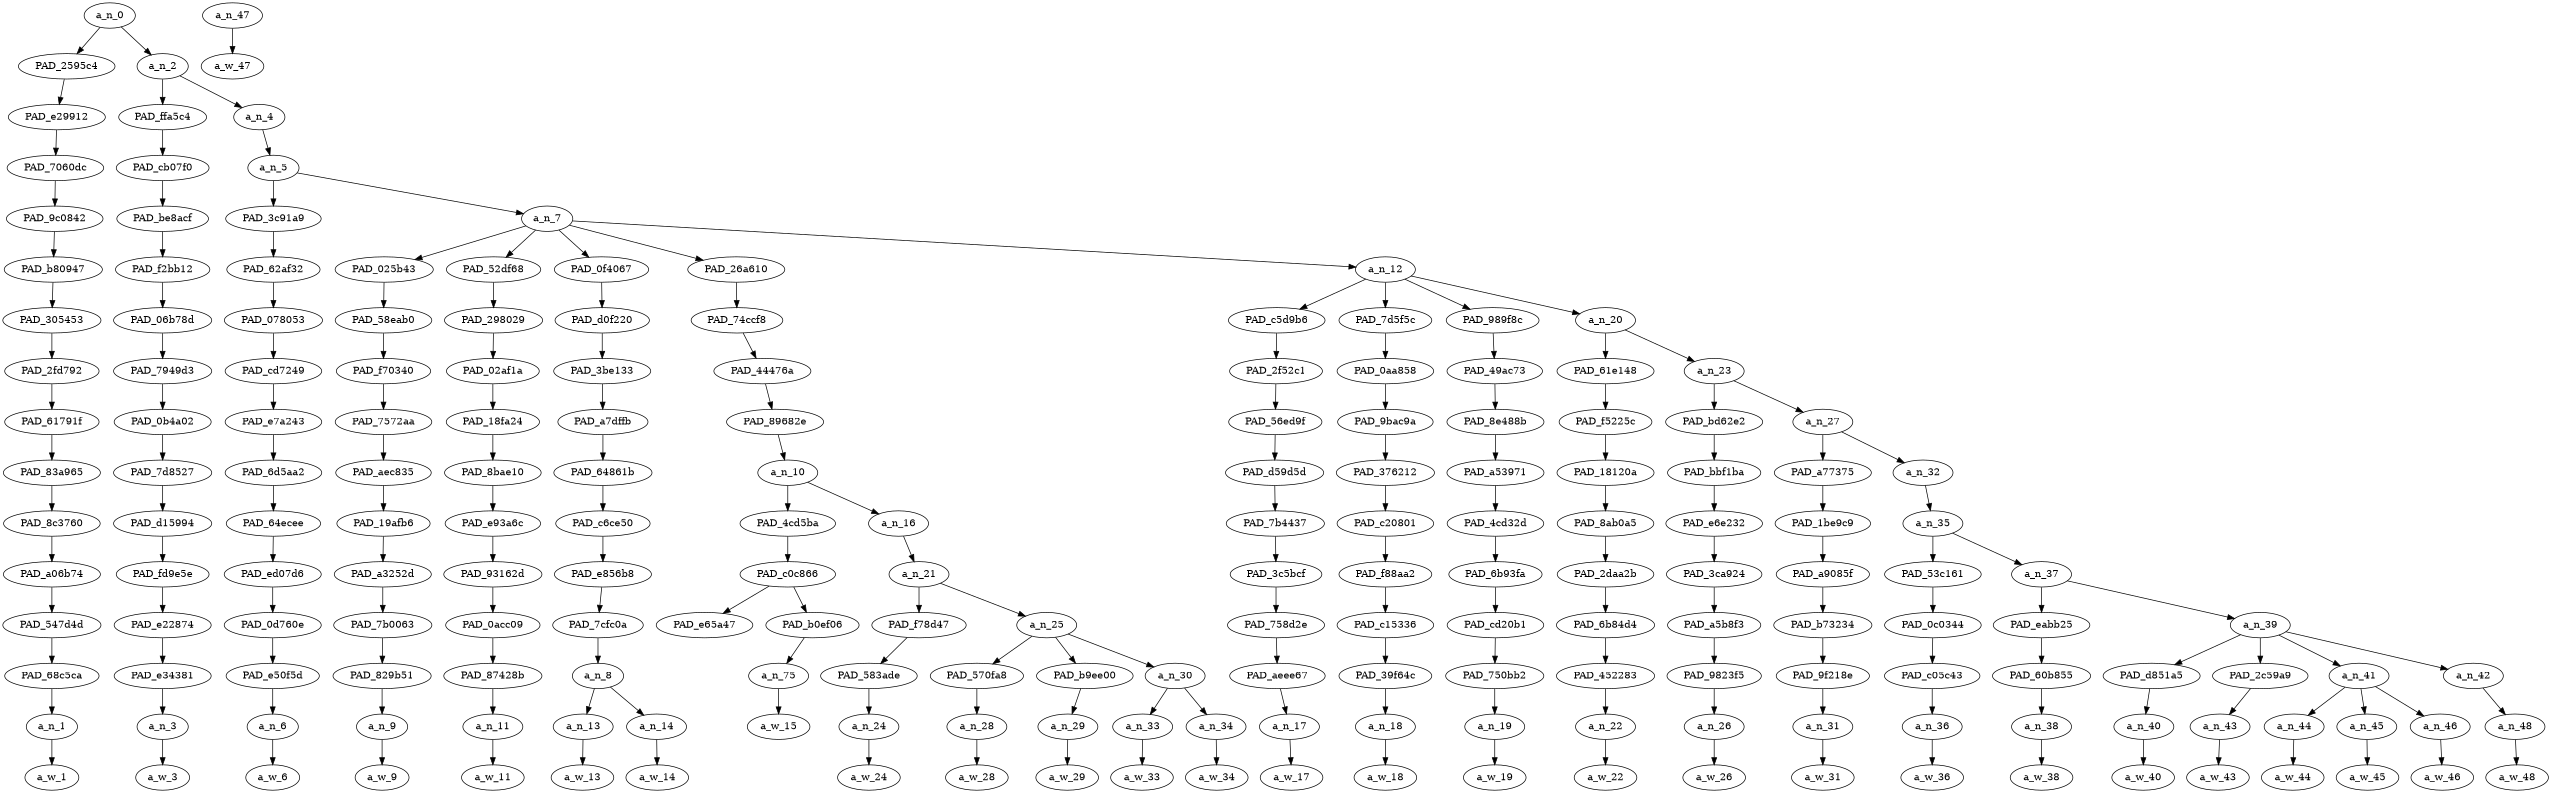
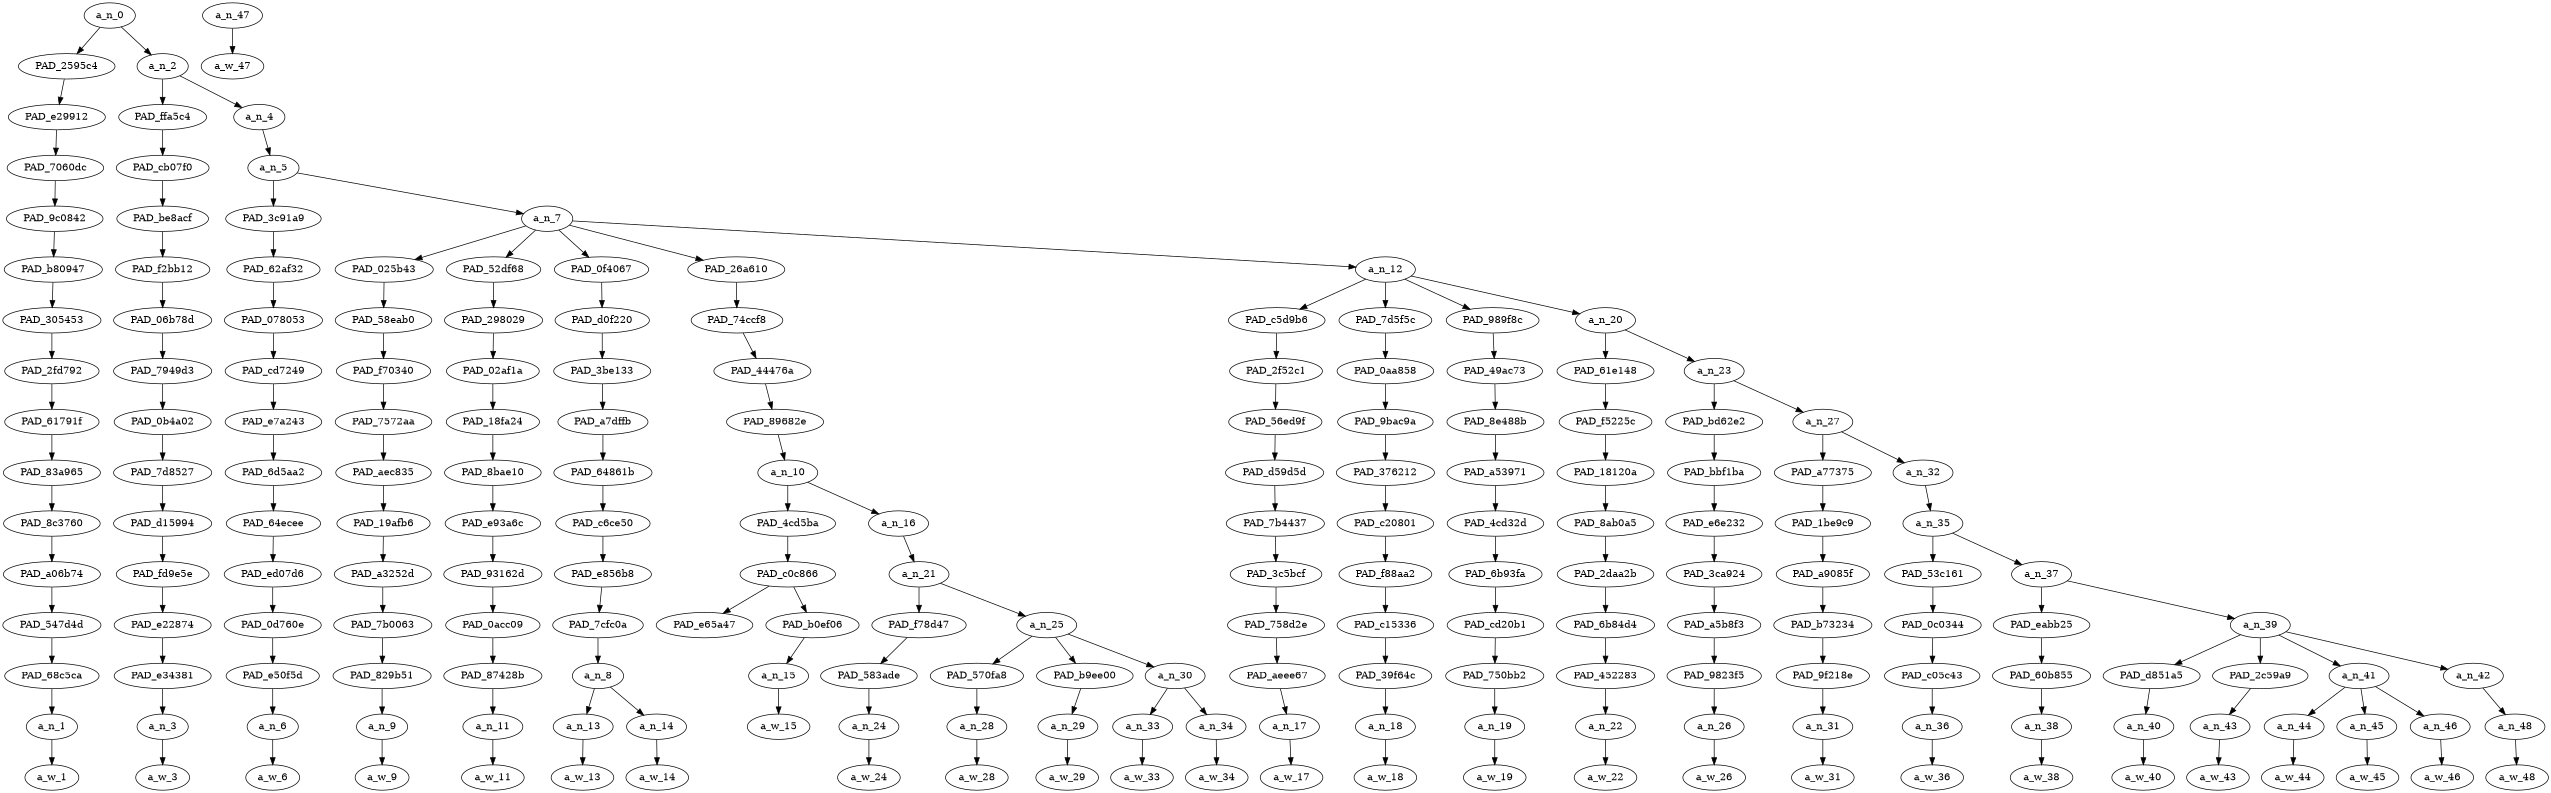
node "a_n_75": label "a_n_75" -> "a_n_15"
